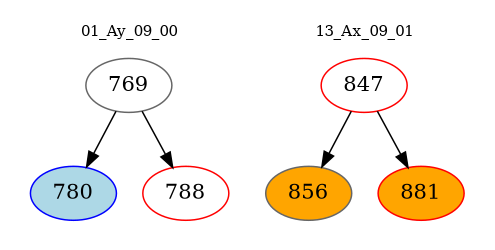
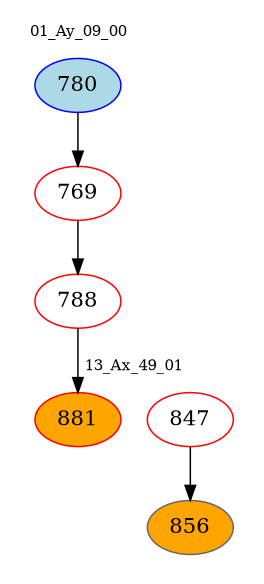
cluster "13_Ax_09_01": label "13_Ax_09_01" -> "13_Ax_49_01"
node "769": color gray40 -> red
edge "769" -> "780": reversed
edge "847" -> "881": now "788" -> "881"
